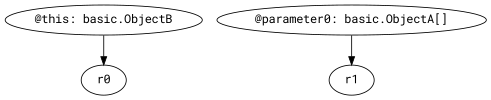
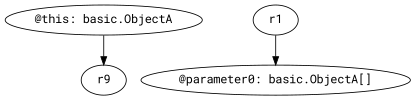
node "@this: basic.ObjectB": label "@this: basic.ObjectB" -> "@this: basic.ObjectA"
edge "@parameter0: basic.ObjectA[]" -> "r1": reversed
node "r0": label "r0" -> "r9"
